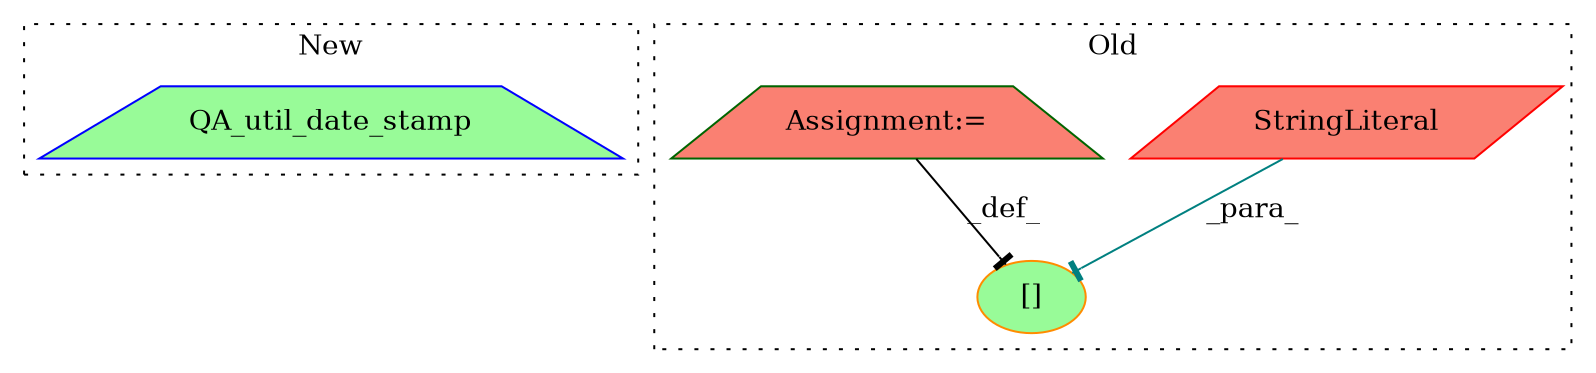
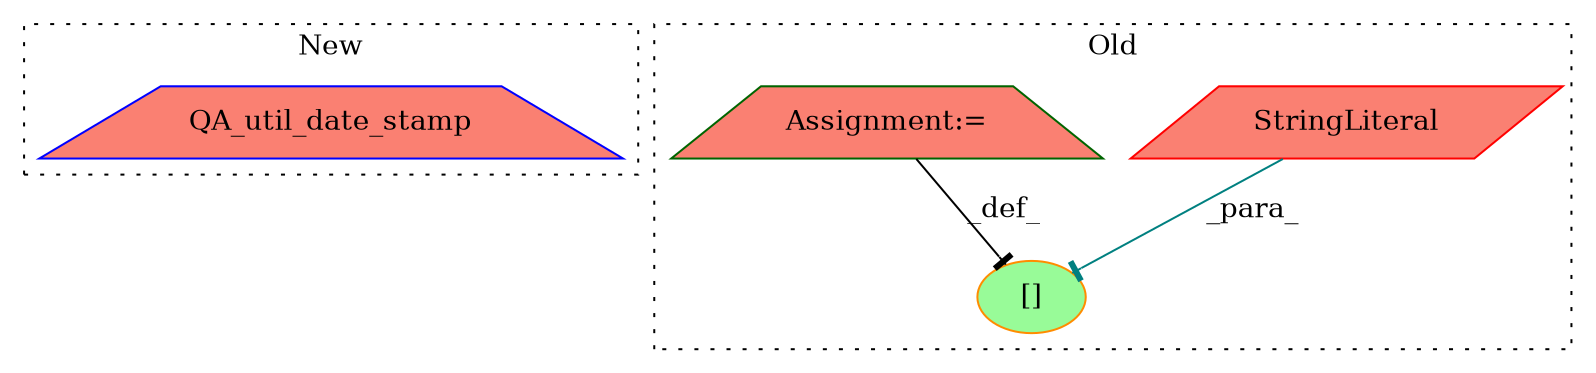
node "QA_util_date_stamp": fillcolor palegreen -> salmon
